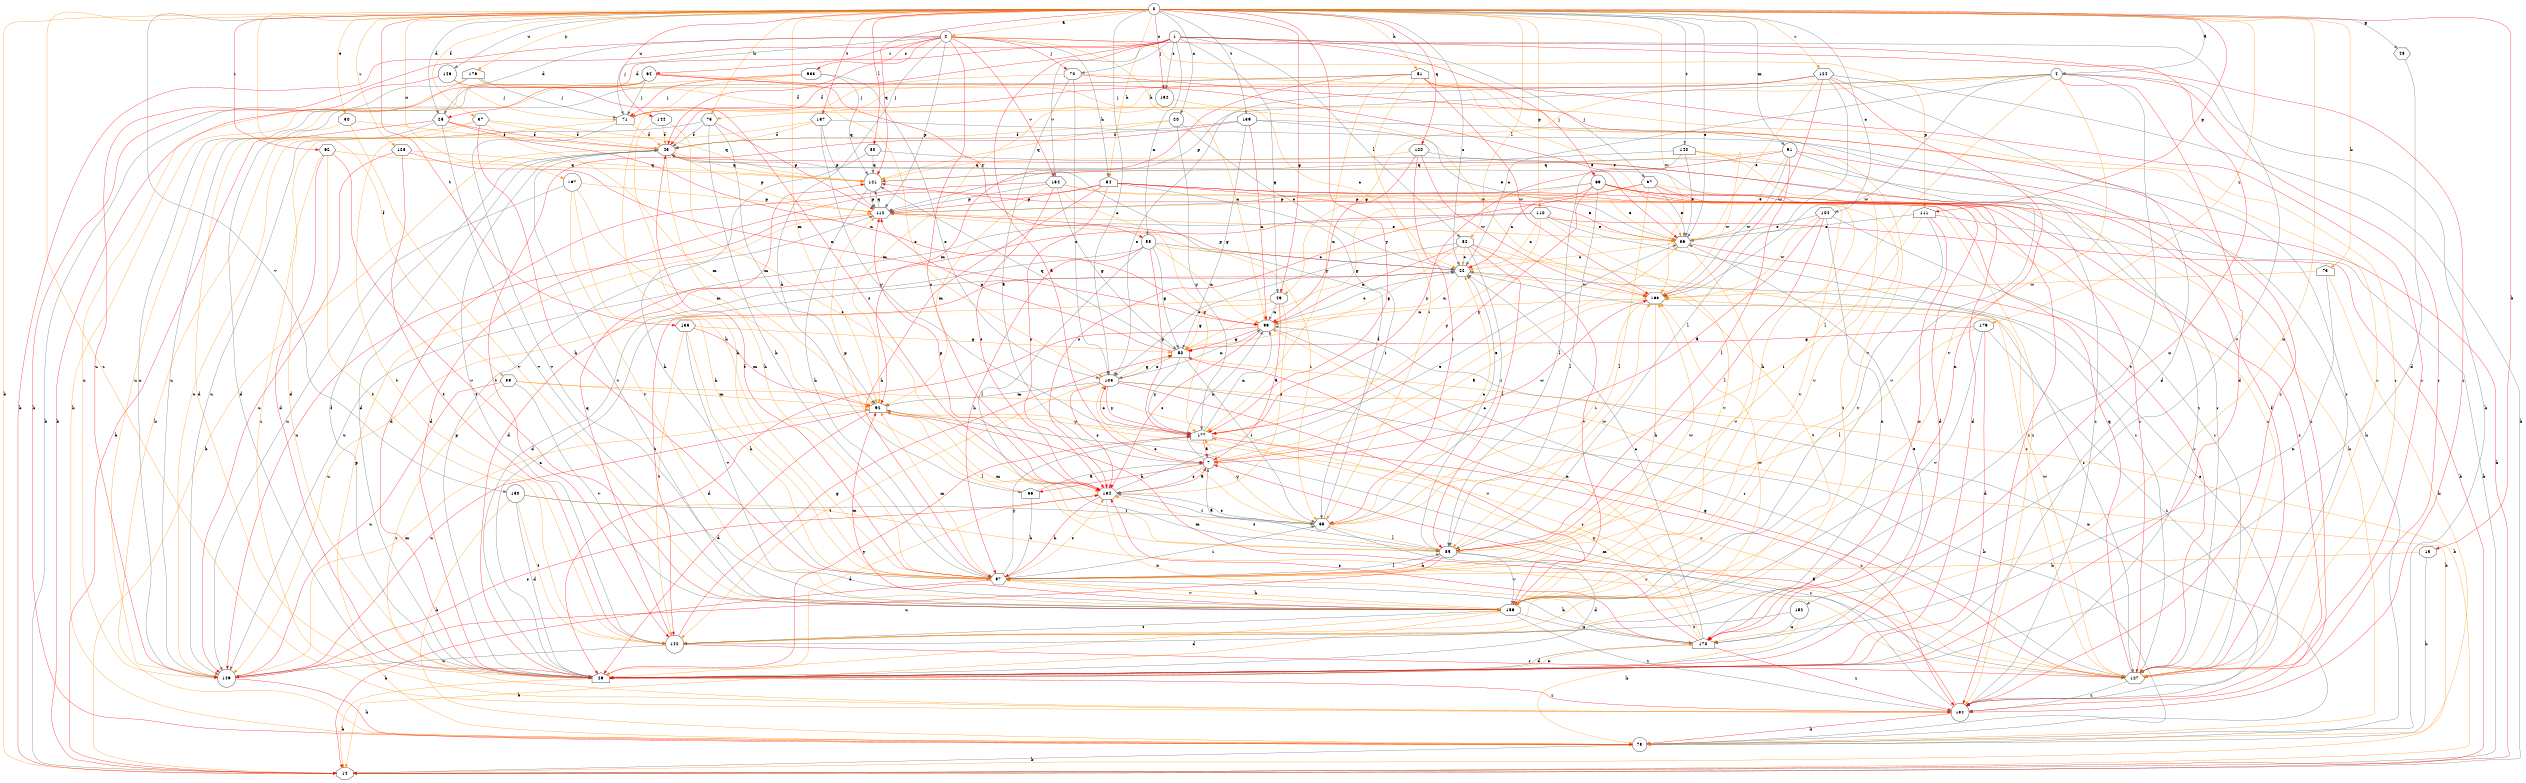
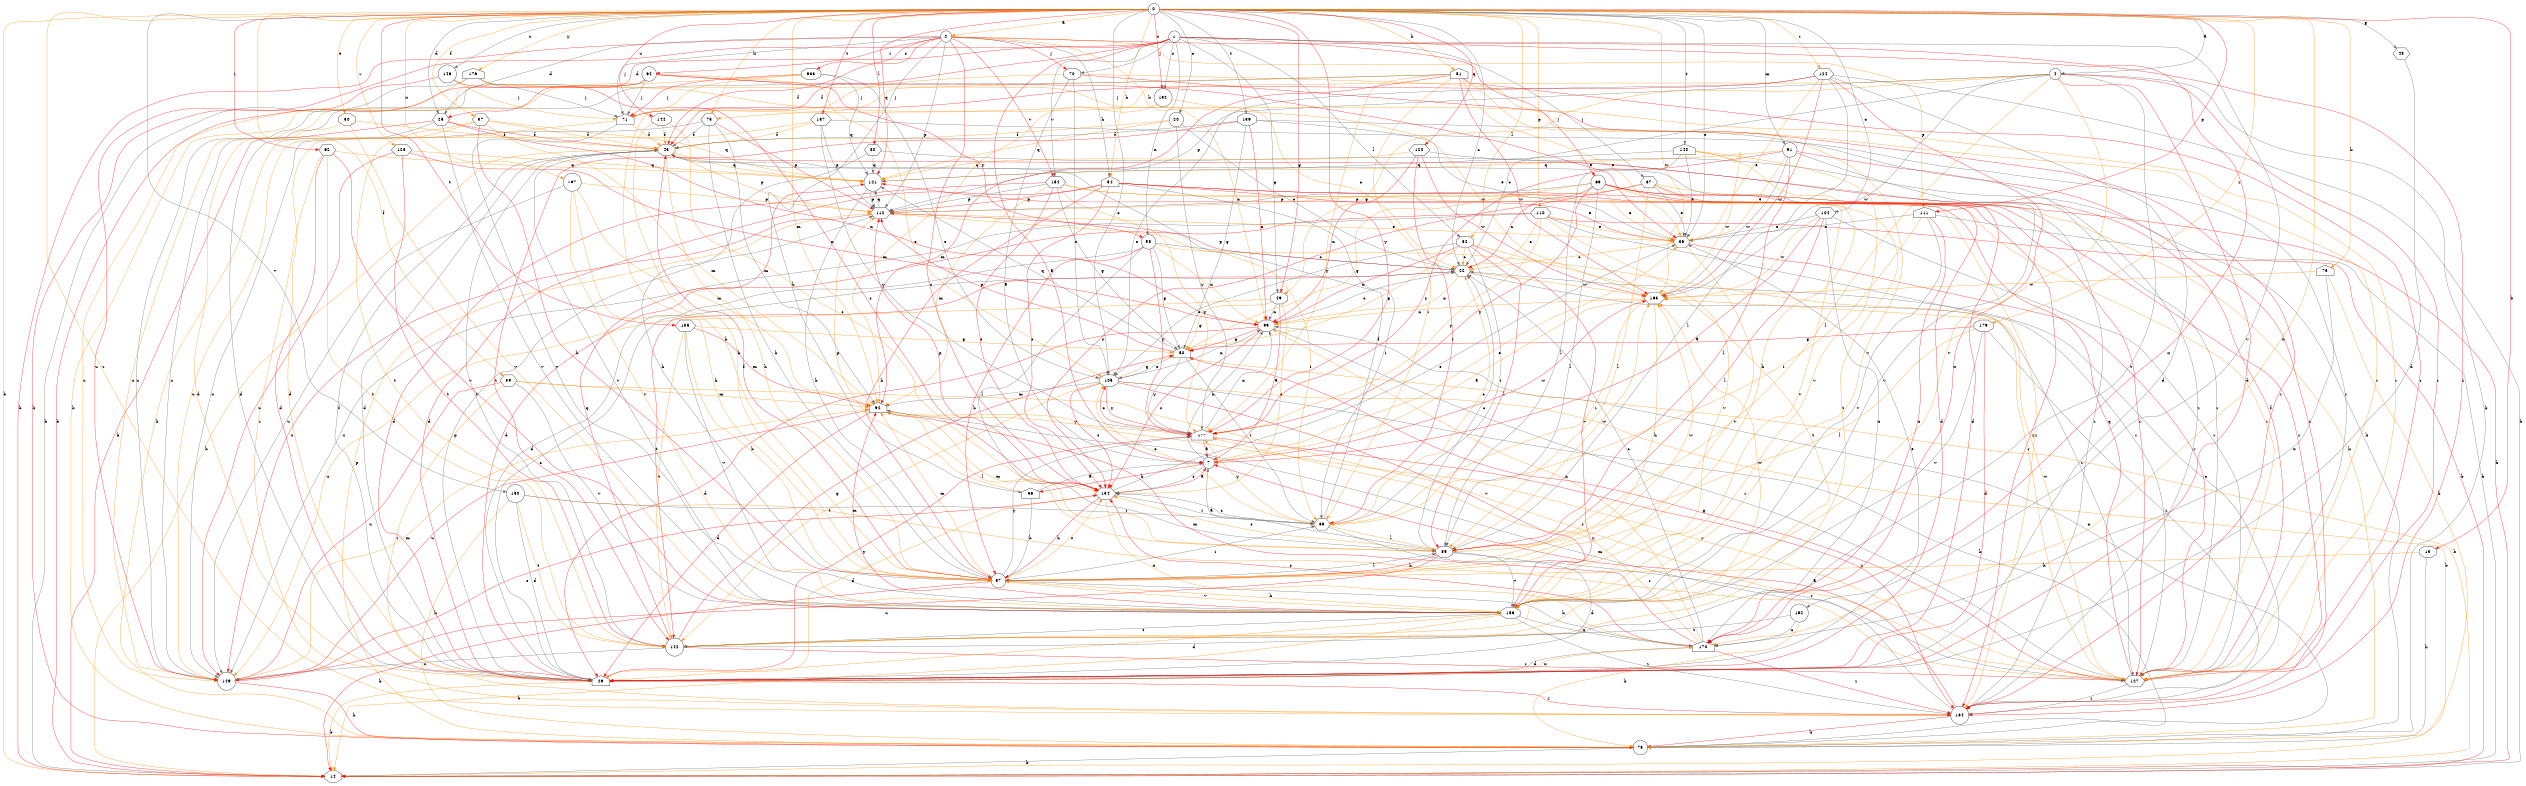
node "57": shape hexagon -> circle
